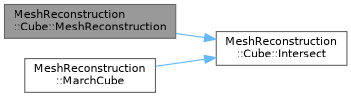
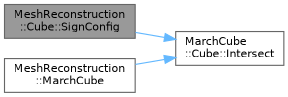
node "MeshReconstruction ::Cube::MeshReconstruction": label "MeshReconstruction ::Cube::MeshReconstruction" -> "MeshReconstruction ::Cube::SignConfig"
node "MeshReconstruction ::Cube::Intersect": label "MeshReconstruction ::Cube::Intersect" -> "MarchCube ::Cube::Intersect"
